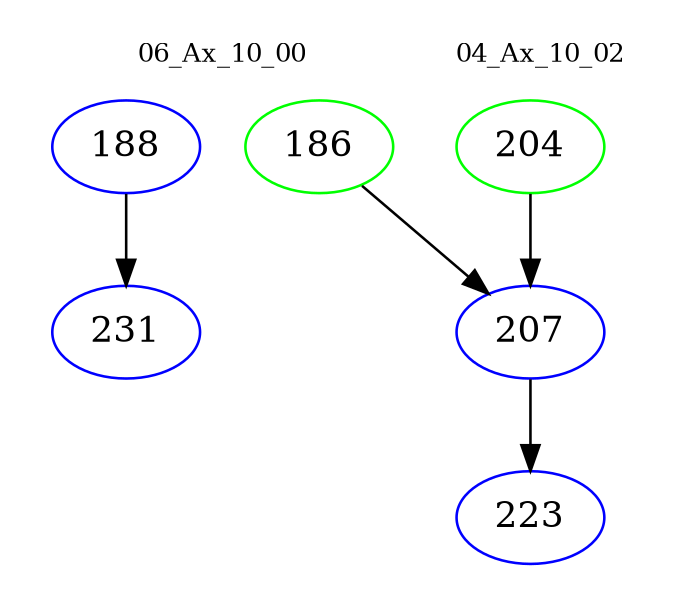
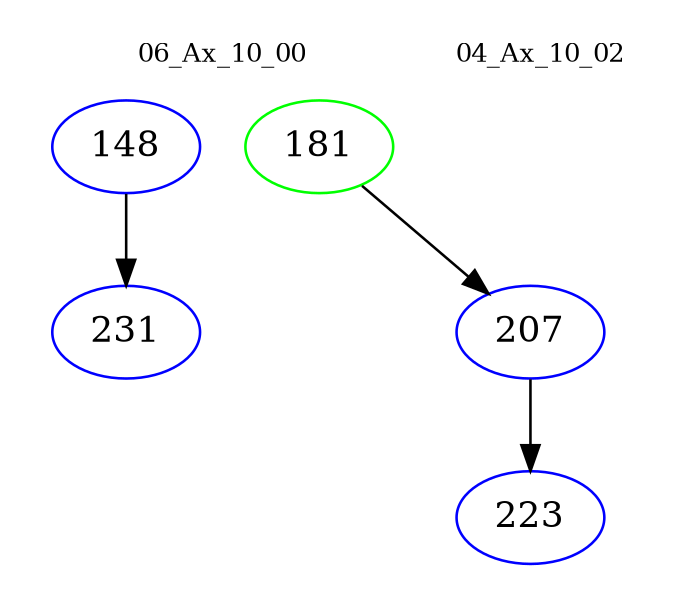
node "188": label "188" -> "148"
node "186": label "186" -> "181"
node "204": removed
